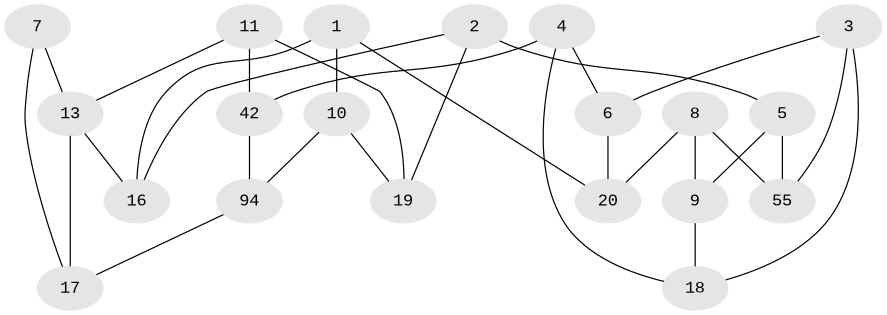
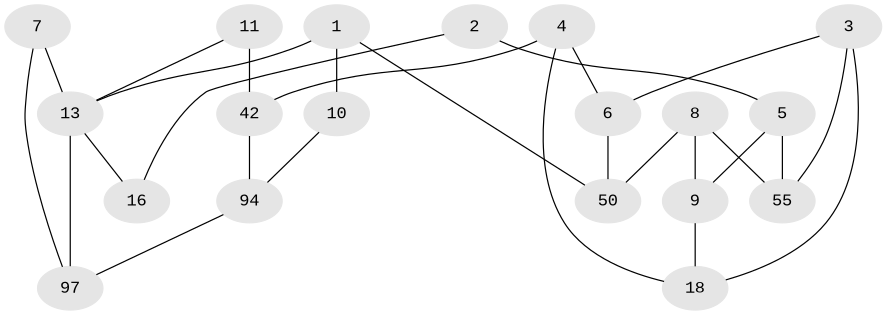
edge "1" -- "16": now "1" -- "13"
node "19": removed
node "20": label "20" -> "50"
node "17": label "17" -> "97"
